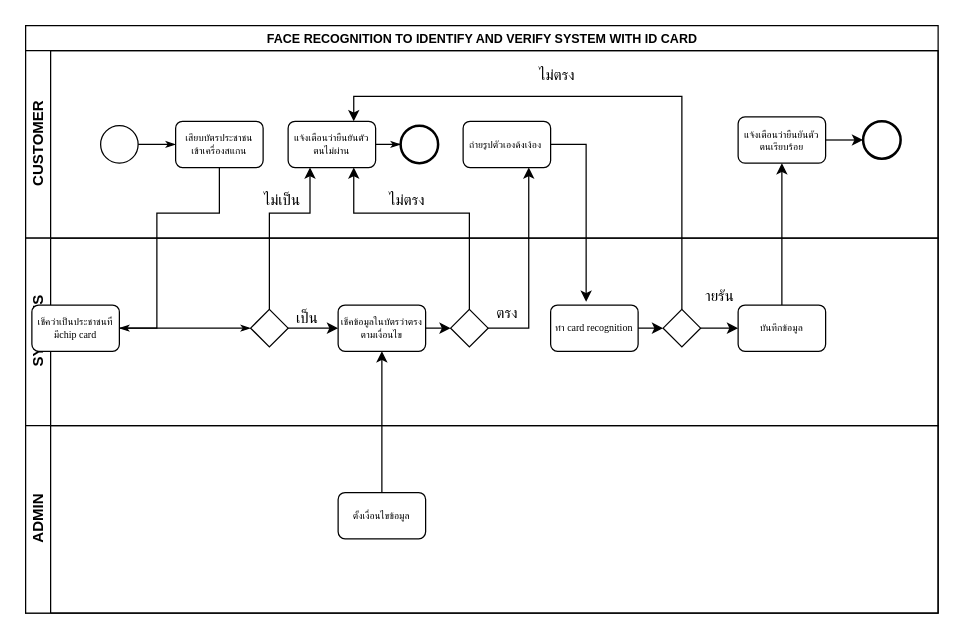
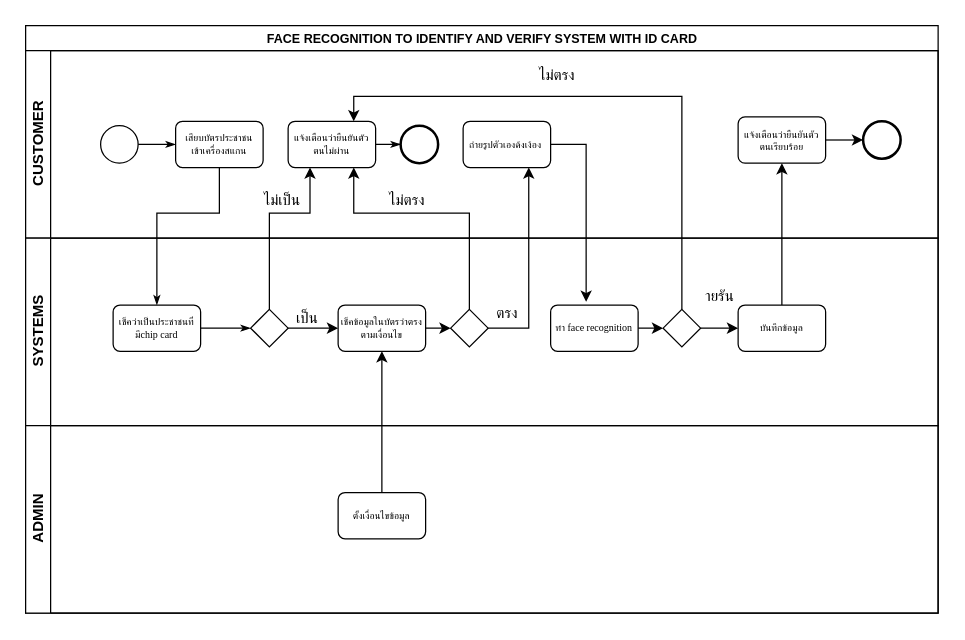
node "เช็คว่าเป็นประชาชนที่มีchip card": moved (76, 328) -> (157, 328)
node "ทำ card recognition": label "ทำ card recognition" -> "ทำ face recognition"
